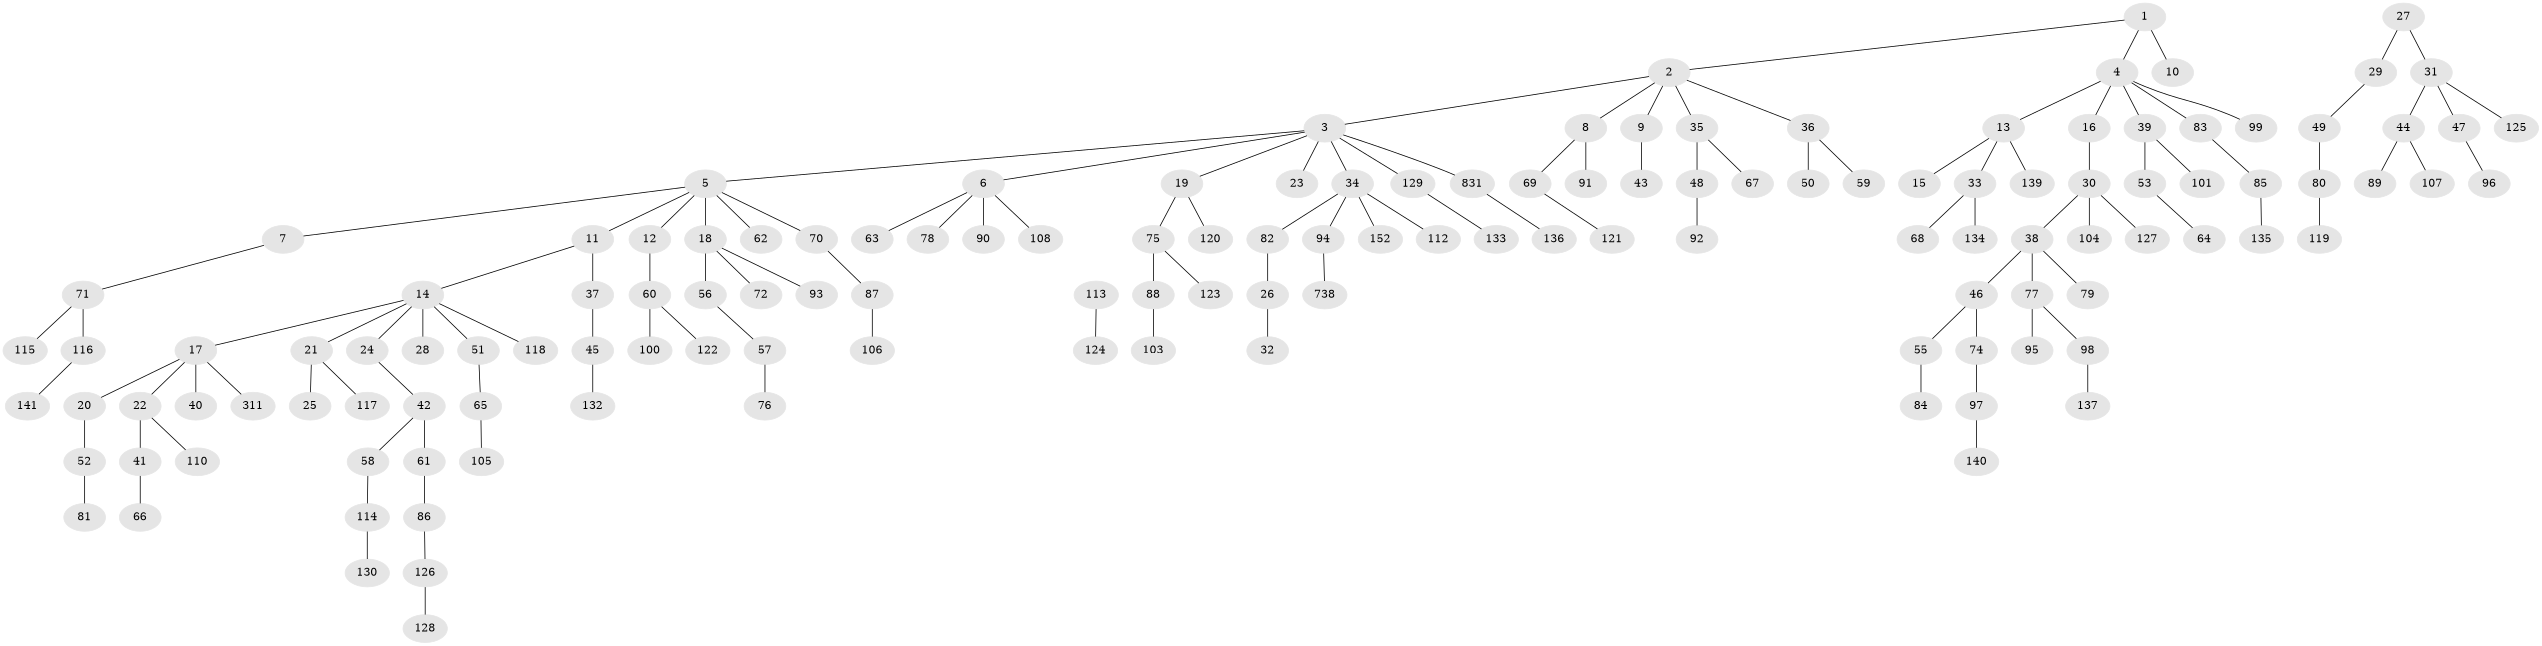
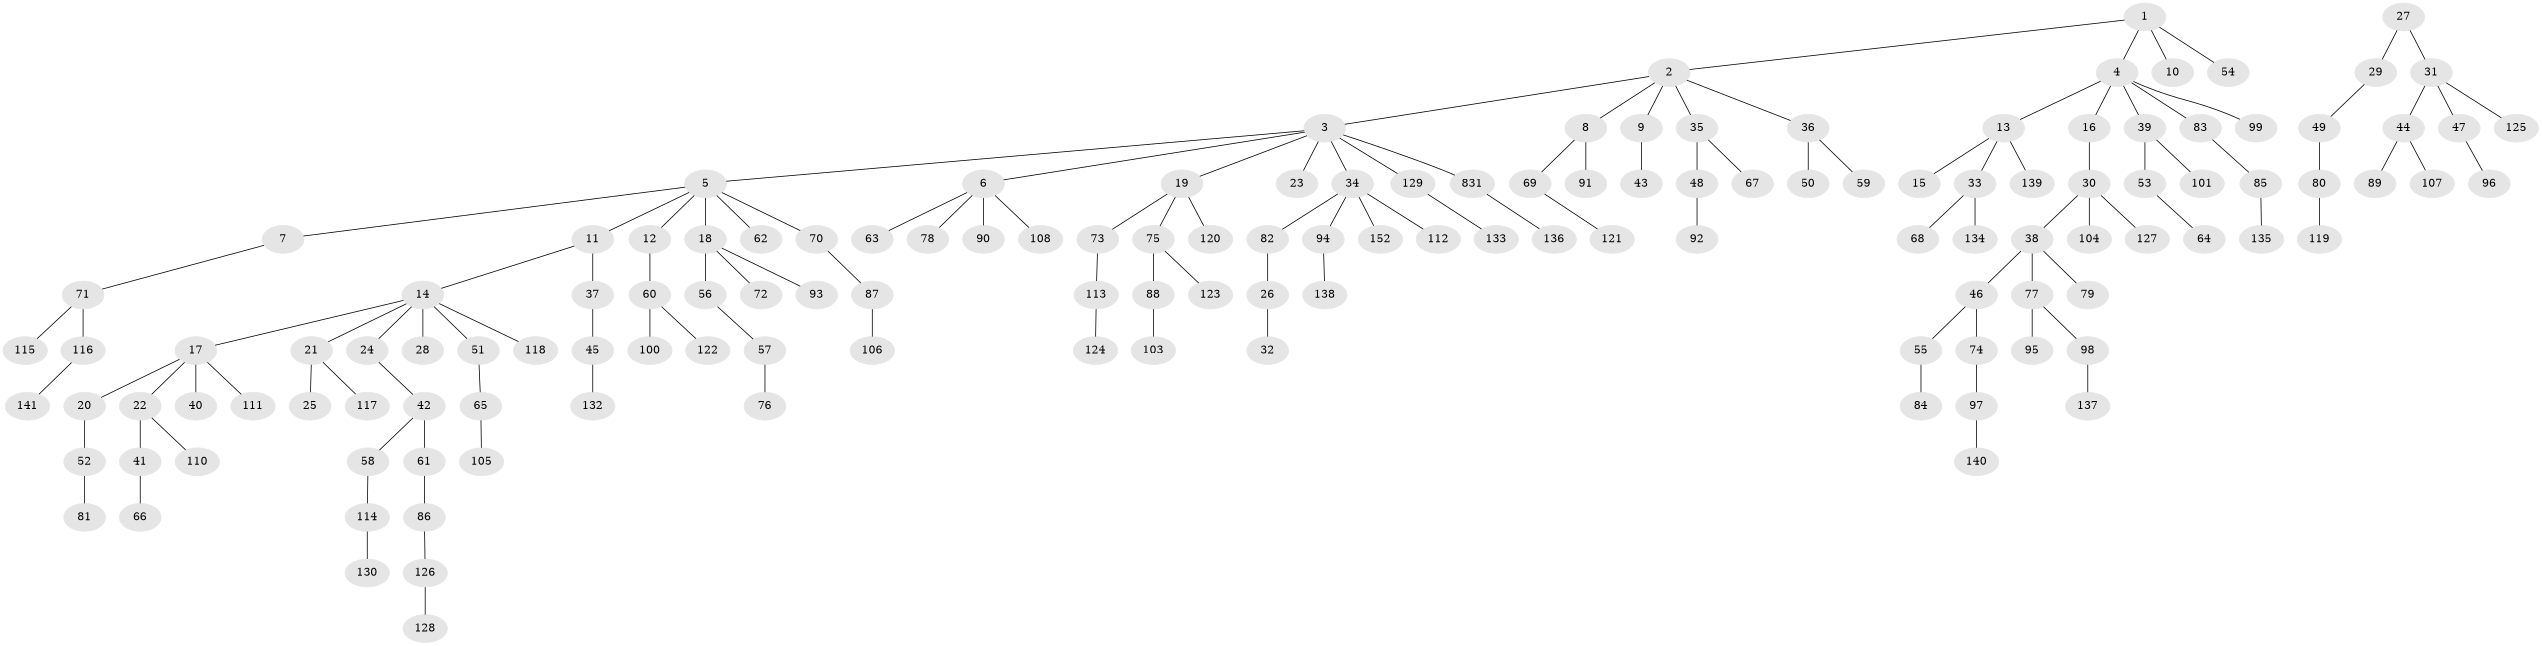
node "54": added
node "73": added
node "738": label "738" -> "138"
node "311": label "311" -> "111"
